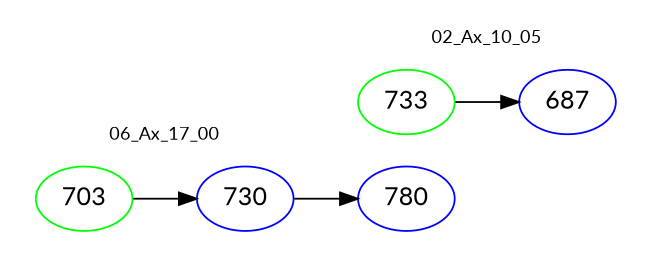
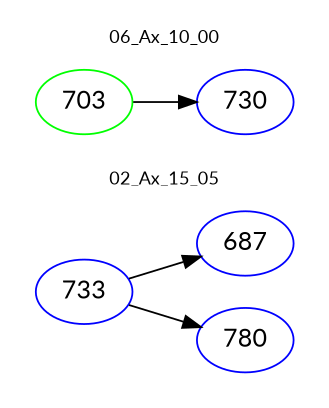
cluster "02_Ax_10_05": label "02_Ax_10_05" -> "02_Ax_15_05"
node "733": color green -> blue
cluster "06_Ax_17_00": label "06_Ax_17_00" -> "06_Ax_10_00"
edge "730" -> "780": now "733" -> "780"
